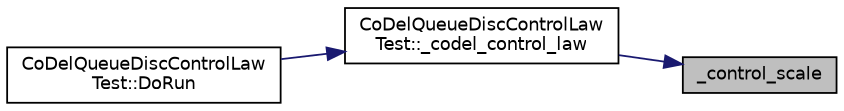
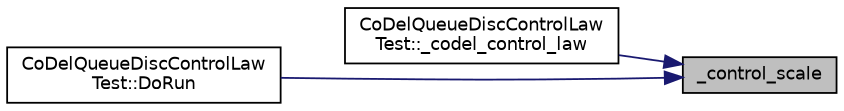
edge "CoDelQueueDiscControlLaw Test::DoRun" -> "CoDelQueueDiscControlLaw Test::_codel_control_law": now "CoDelQueueDiscControlLaw Test::DoRun" -> "_control_scale"
